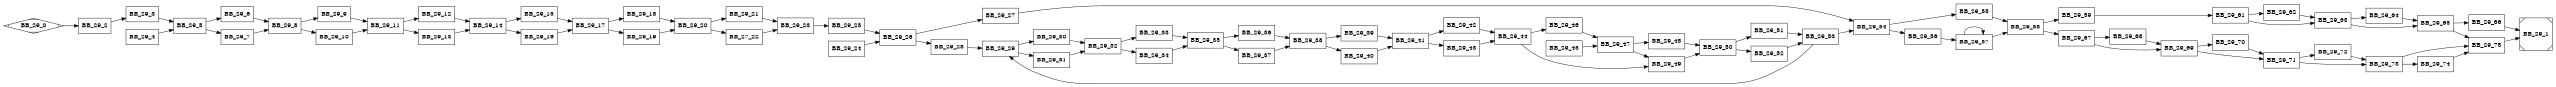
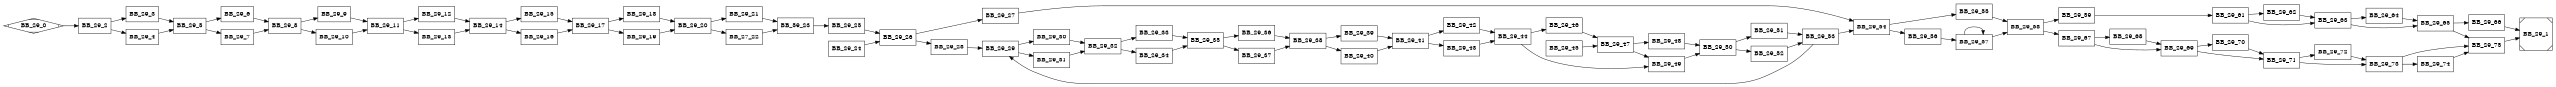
node "BB_29_23": label "BB_29_23" -> "BB_59_23"
edge "BB_29_2" -> "BB_29_4": added
